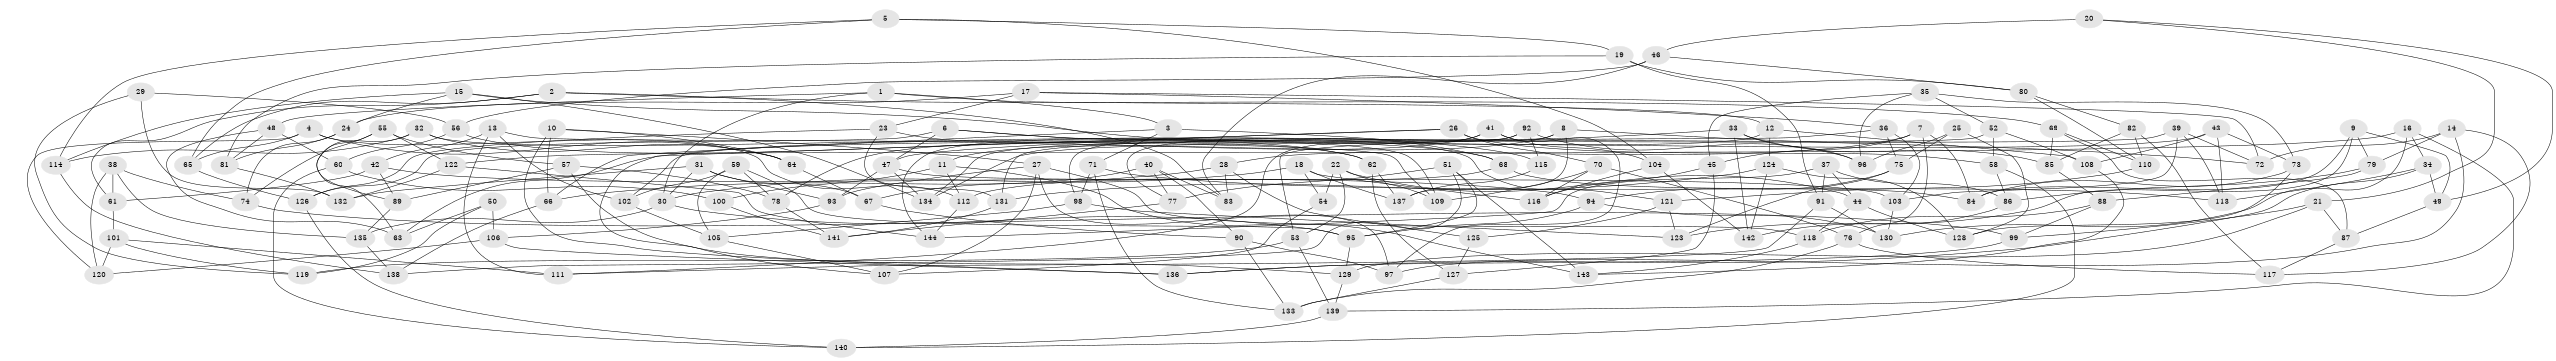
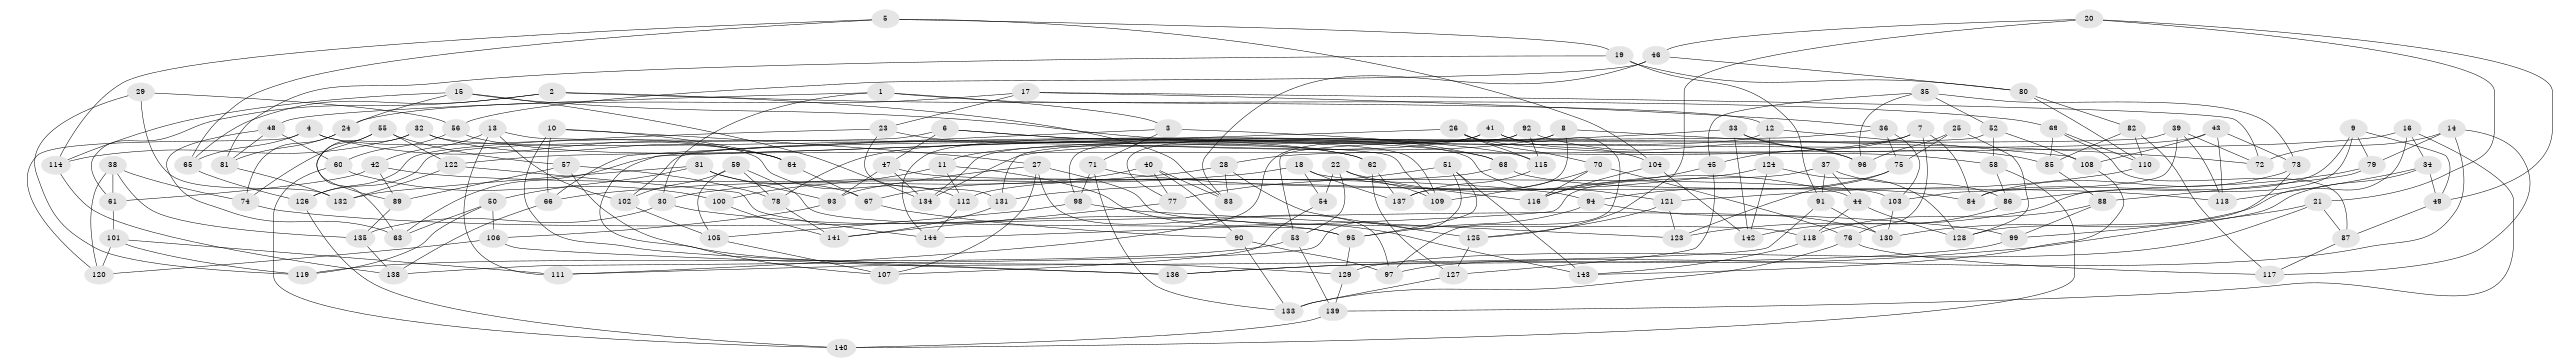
edge "20" -- "125": added
edge "26" -- "47": now "26" -- "115"
edge "31" -- "30": now "31" -- "50"
